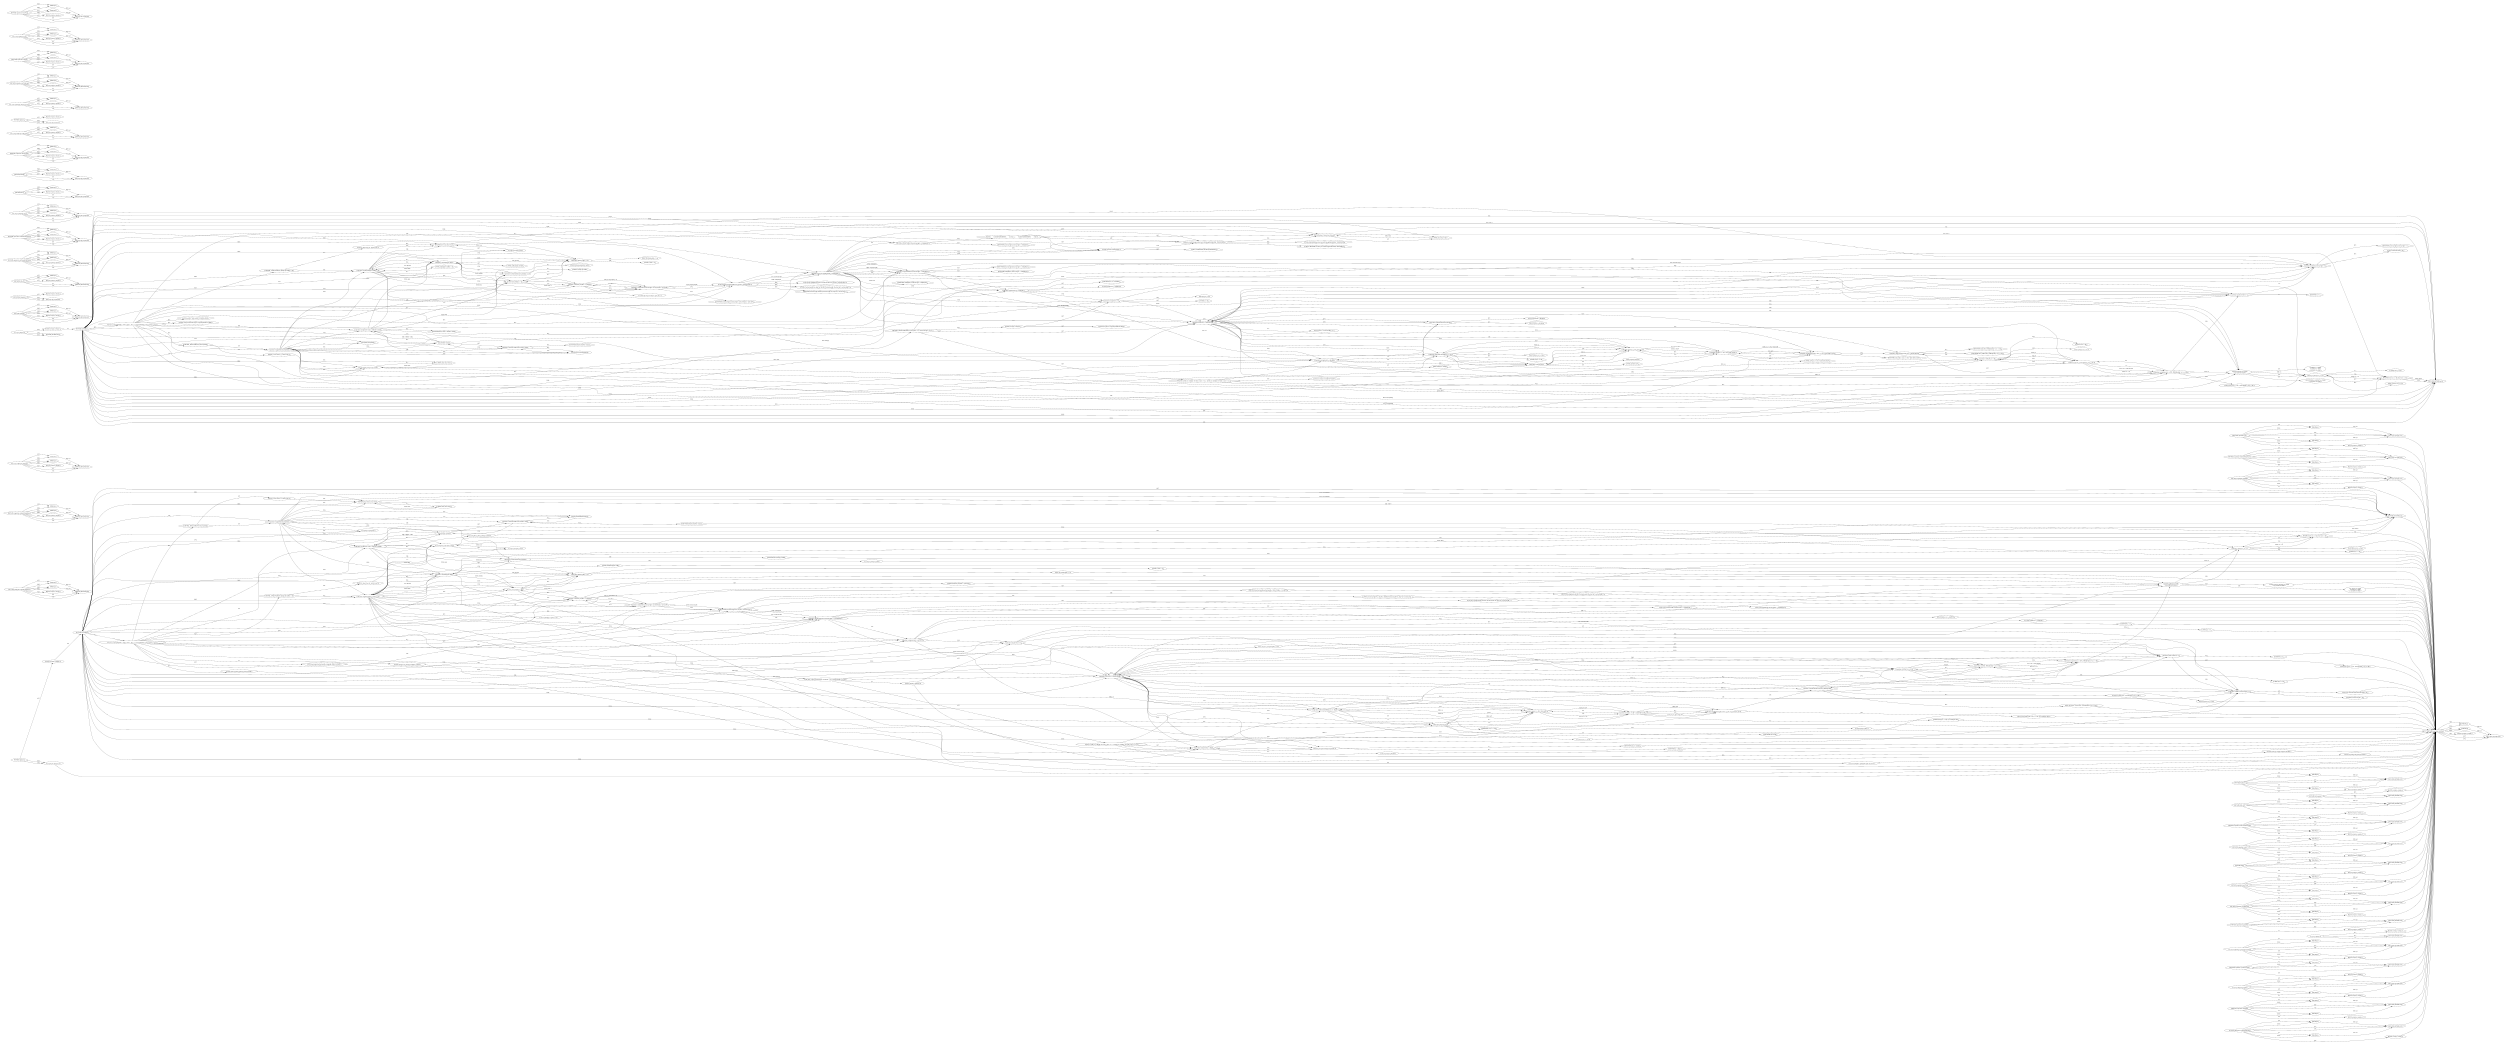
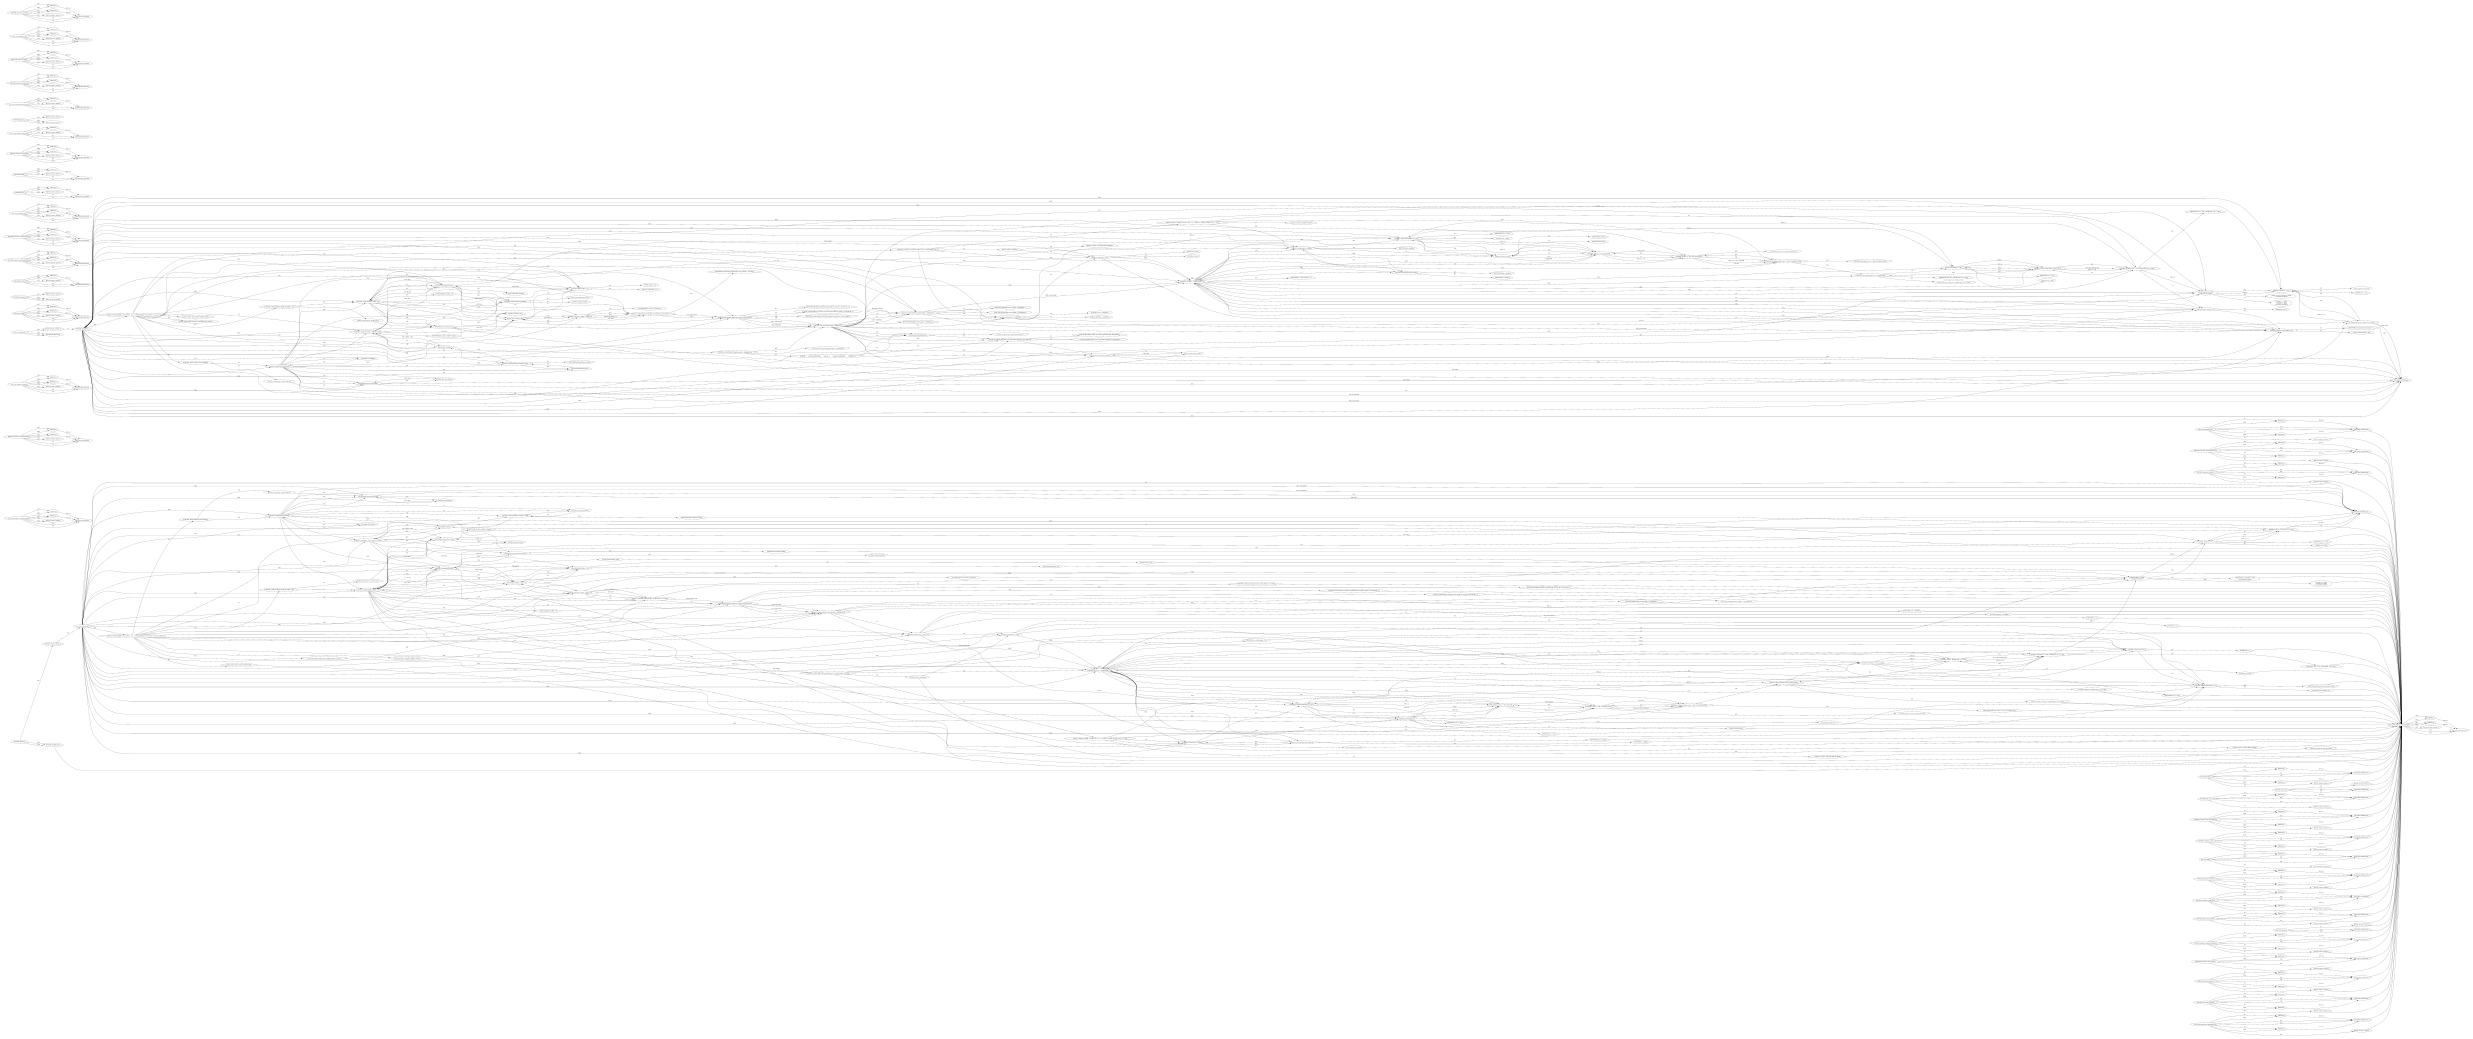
edge "(<operator>.lessThan,sectionLength < mSkipBytes)" -> "(CONTROL_STRUCTURE,IF,if (sectionLength < mSkipBytes))": reversed
edge "(<operator>.lessThan,sectionLength < mSkipBytes)" -> "(IDENTIFIER,mSkipBytes,sectionLength < mSkipBytes)": label "DDG: 0xff" -> "AST: "
